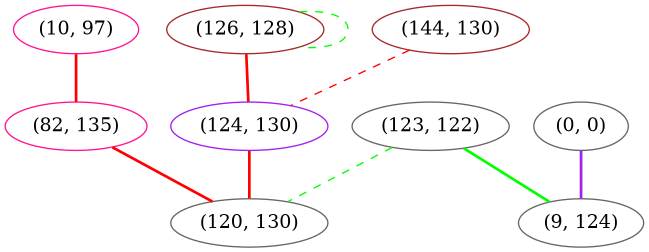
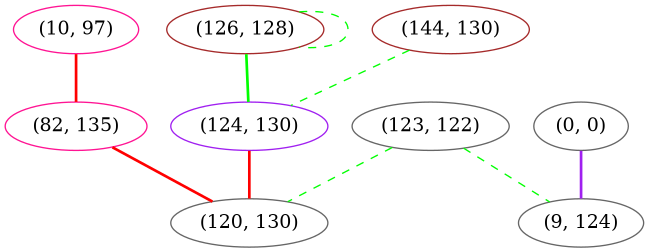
edge "(126, 128)" -- "(124, 130)": color red -> green
edge "(144, 130)" -- "(124, 130)": color red -> green
edge "(123, 122)" -- "(9, 124)": style bold -> dashed
